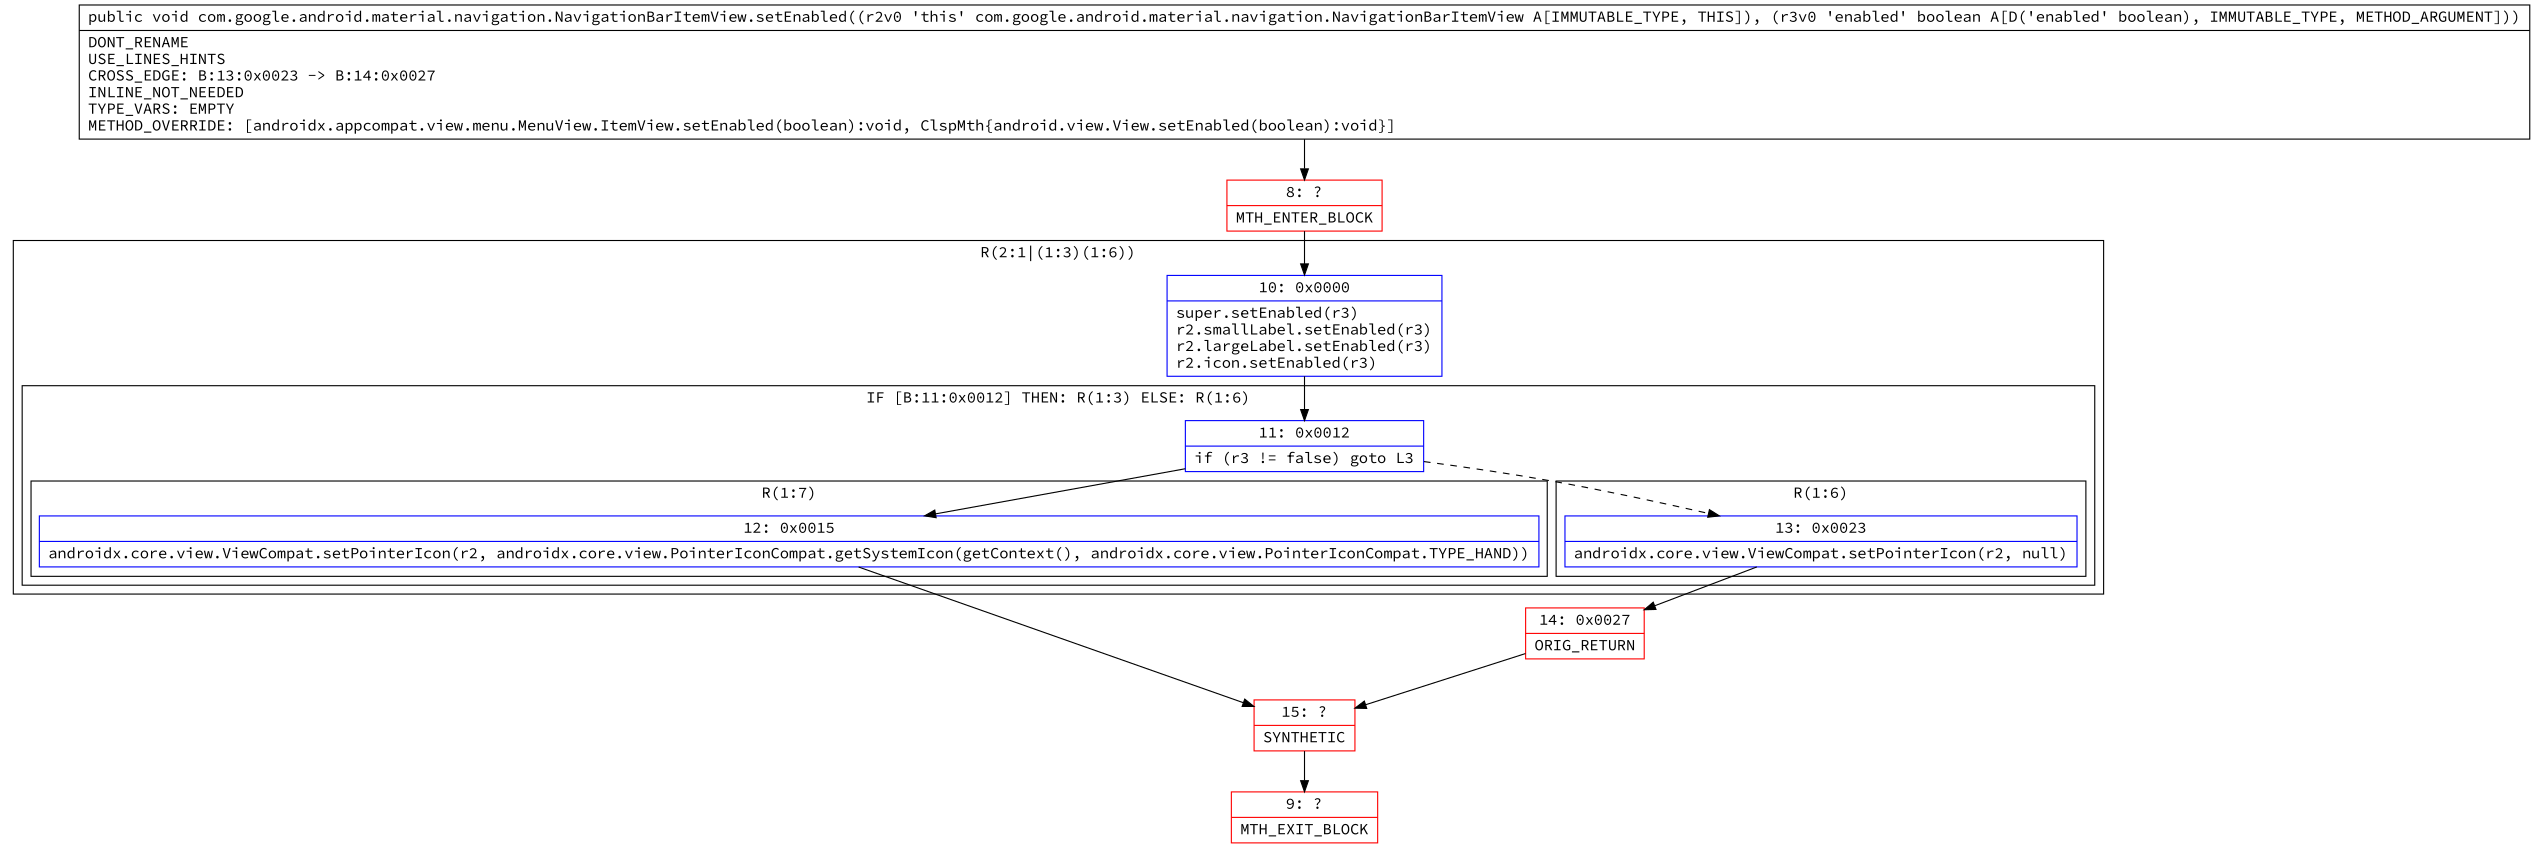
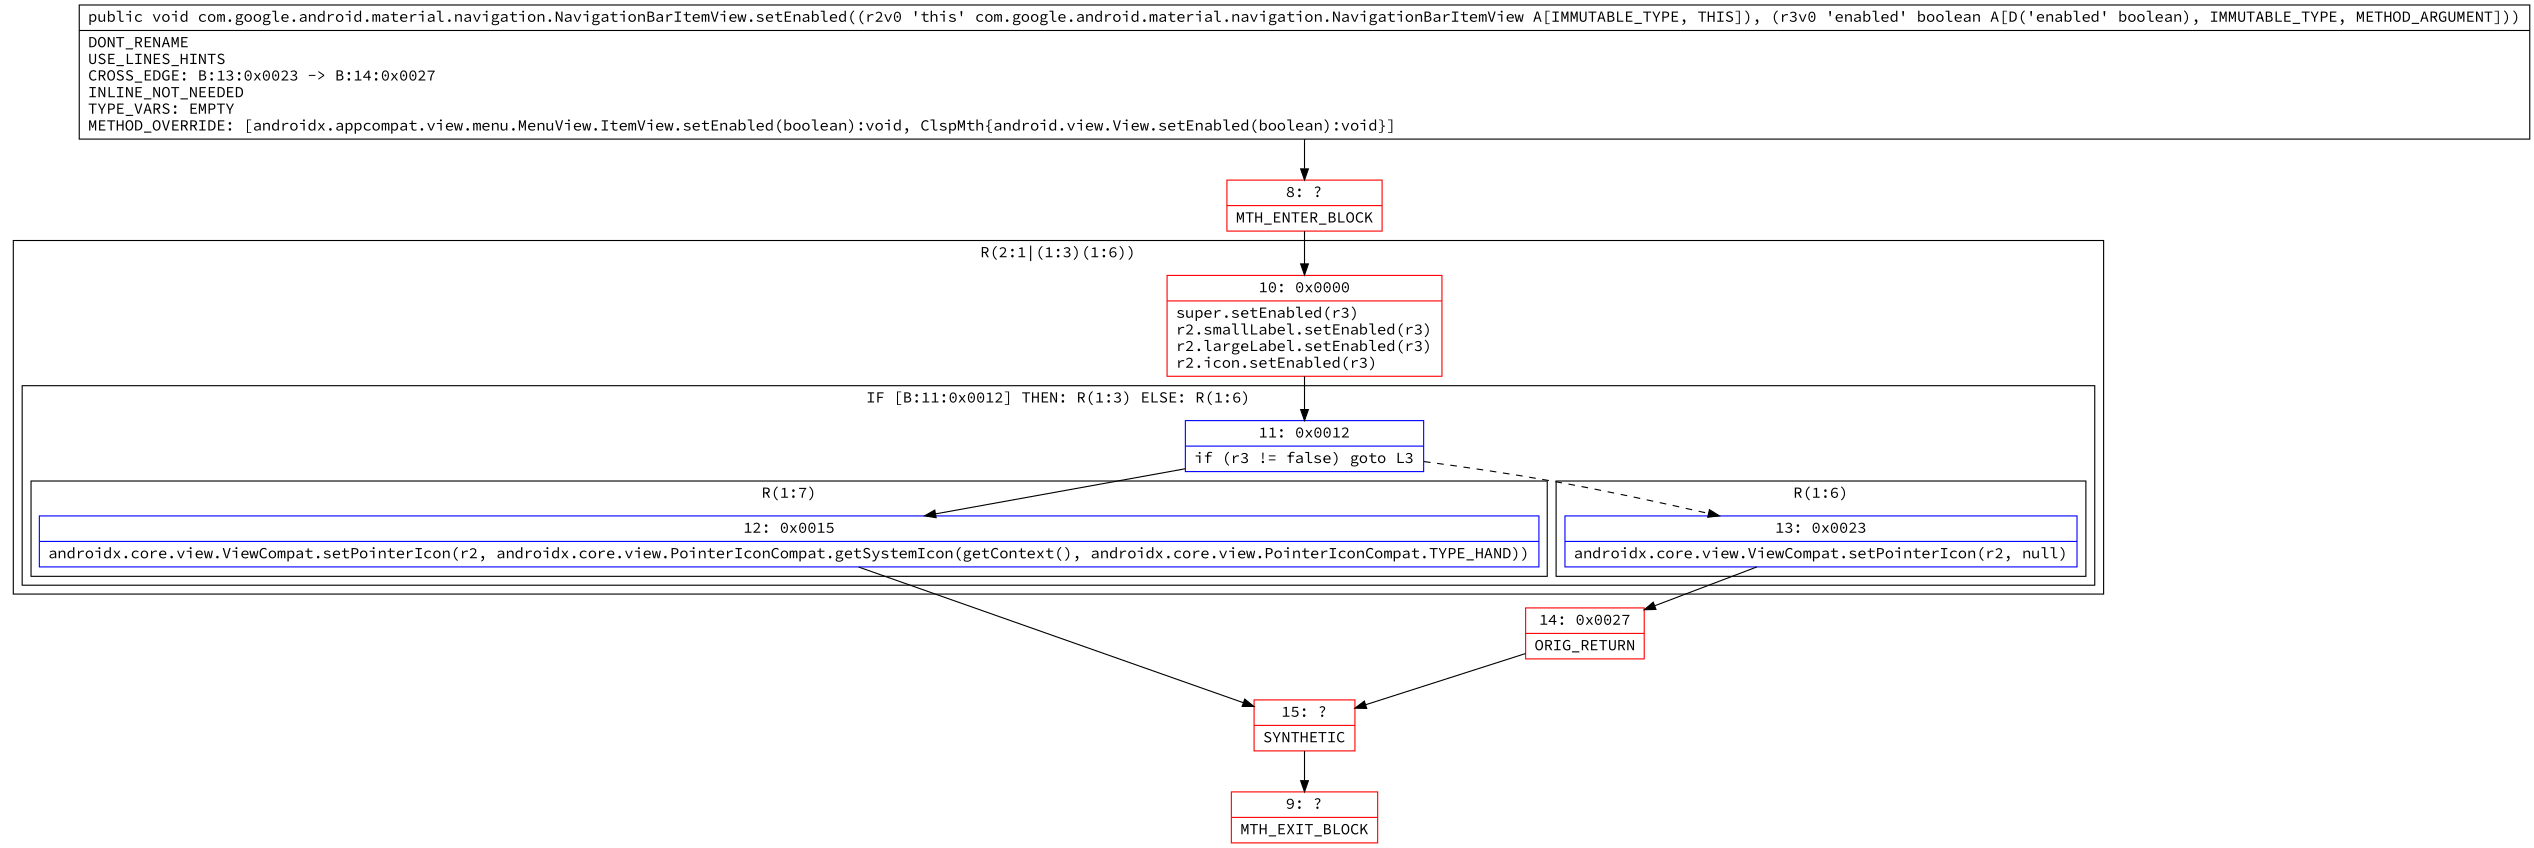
node "10: 0x0000": color blue -> red
